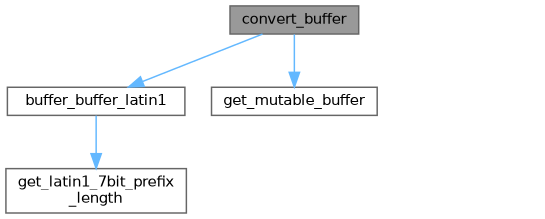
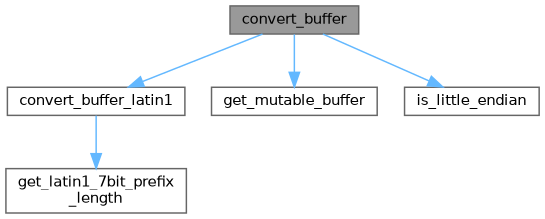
node "buffer_buffer_latin1": label "buffer_buffer_latin1" -> "convert_buffer_latin1"
node "is_little_endian": added
